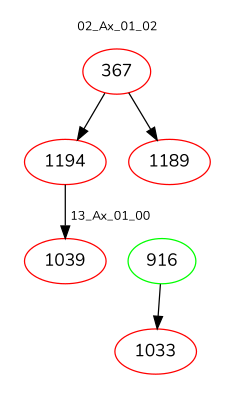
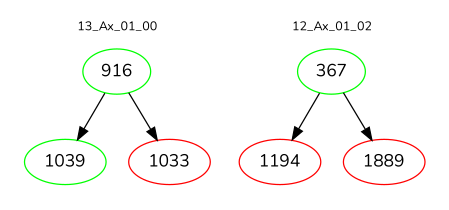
cluster "02_Ax_01_02": label "02_Ax_01_02" -> "12_Ax_01_02"
node "367": color red -> green
node "1189": label "1189" -> "1889"
edge "1194" -> "1039": now "916" -> "1039"
node "1039": color red -> green
